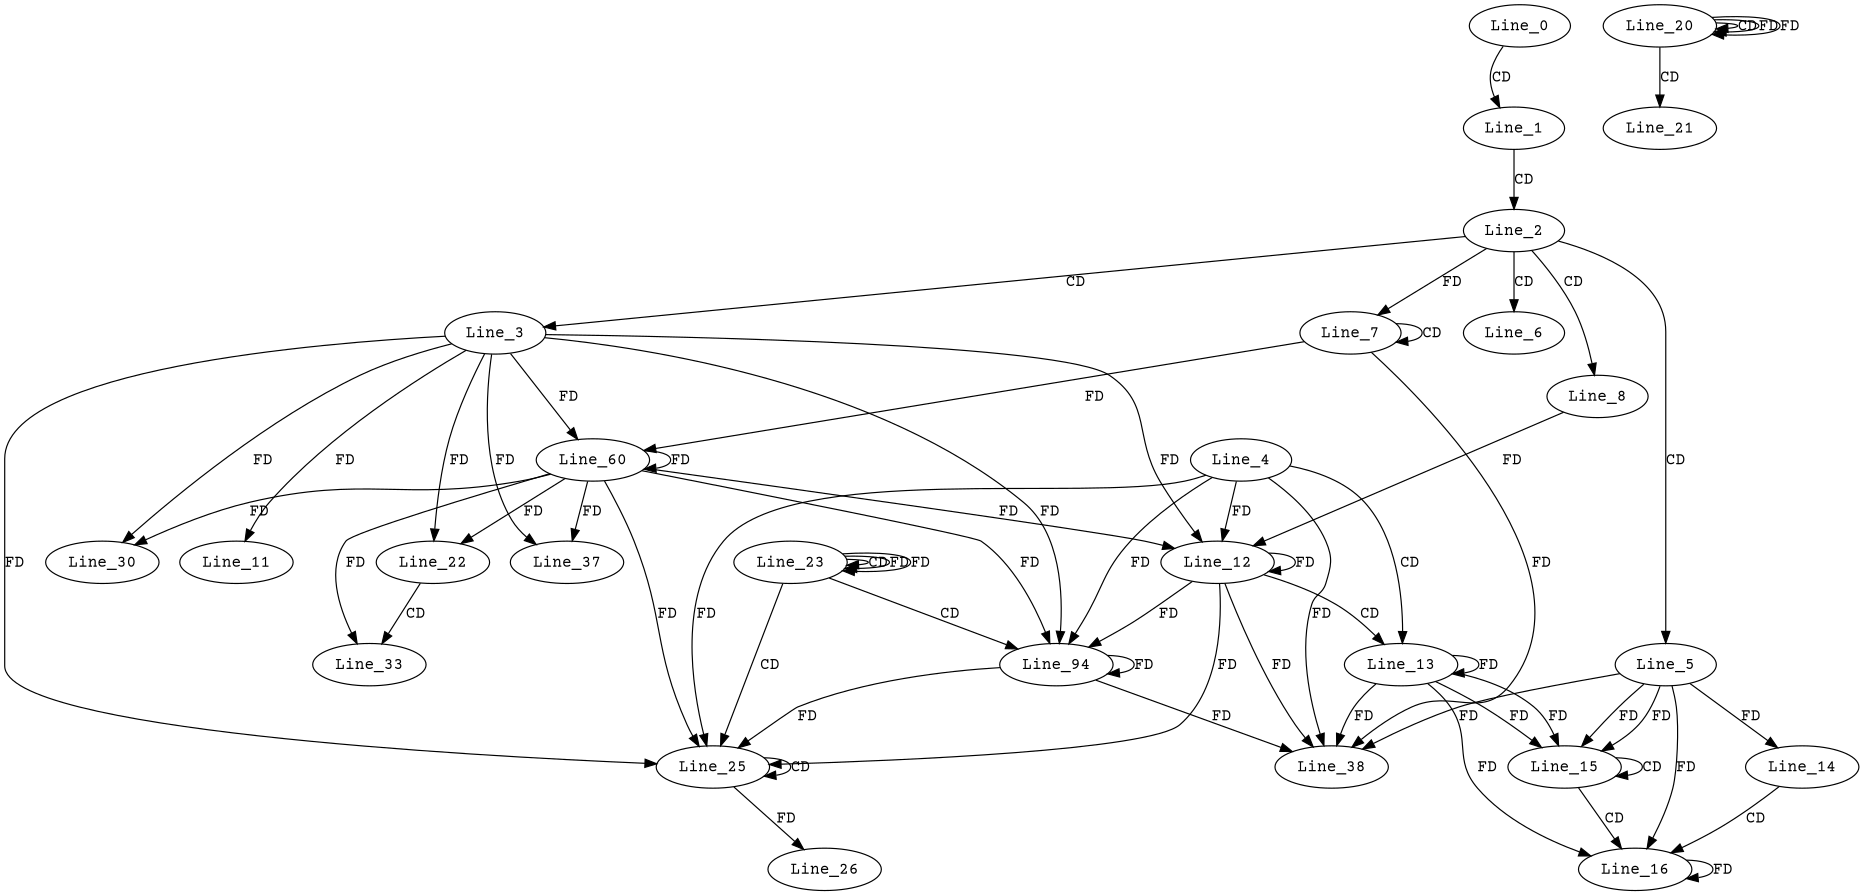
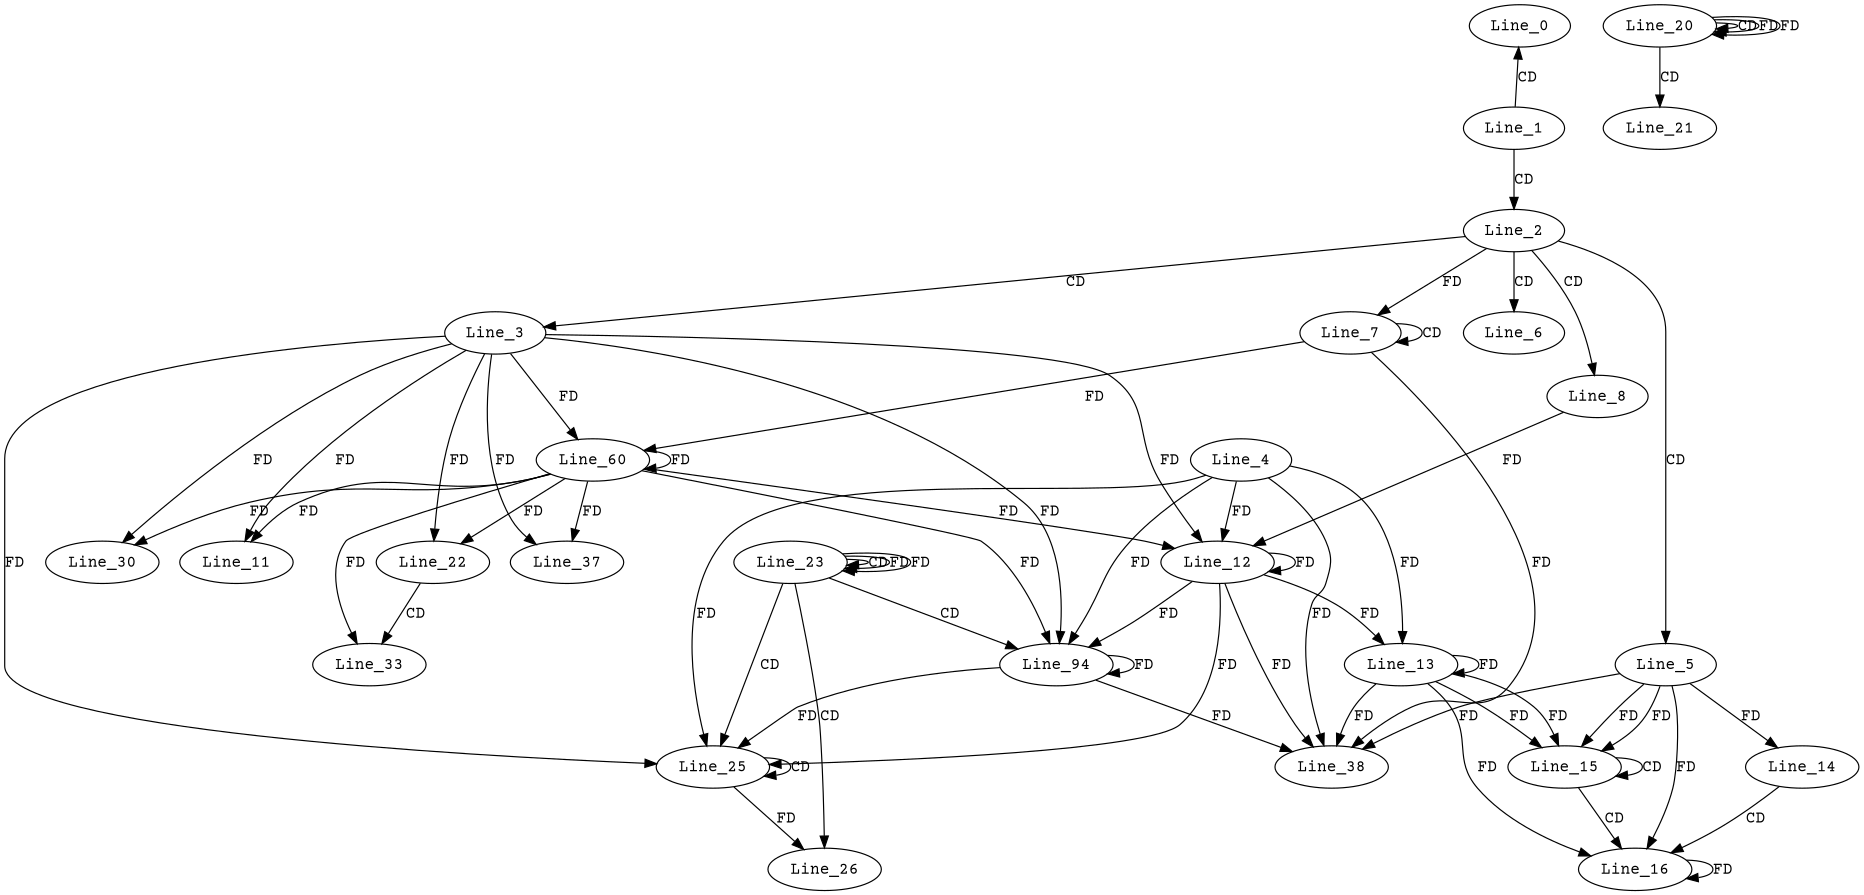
edge "Line_0" -> "Line_1": reversed
edge "Line_4" -> "Line_13": label "CD" -> "FD"
edge "Line_60" -> "Line_25": now "Line_60" -> "Line_11"
edge "Line_12" -> "Line_13": label "CD" -> "FD"
edge "Line_23" -> "Line_26": added, label "CD"
